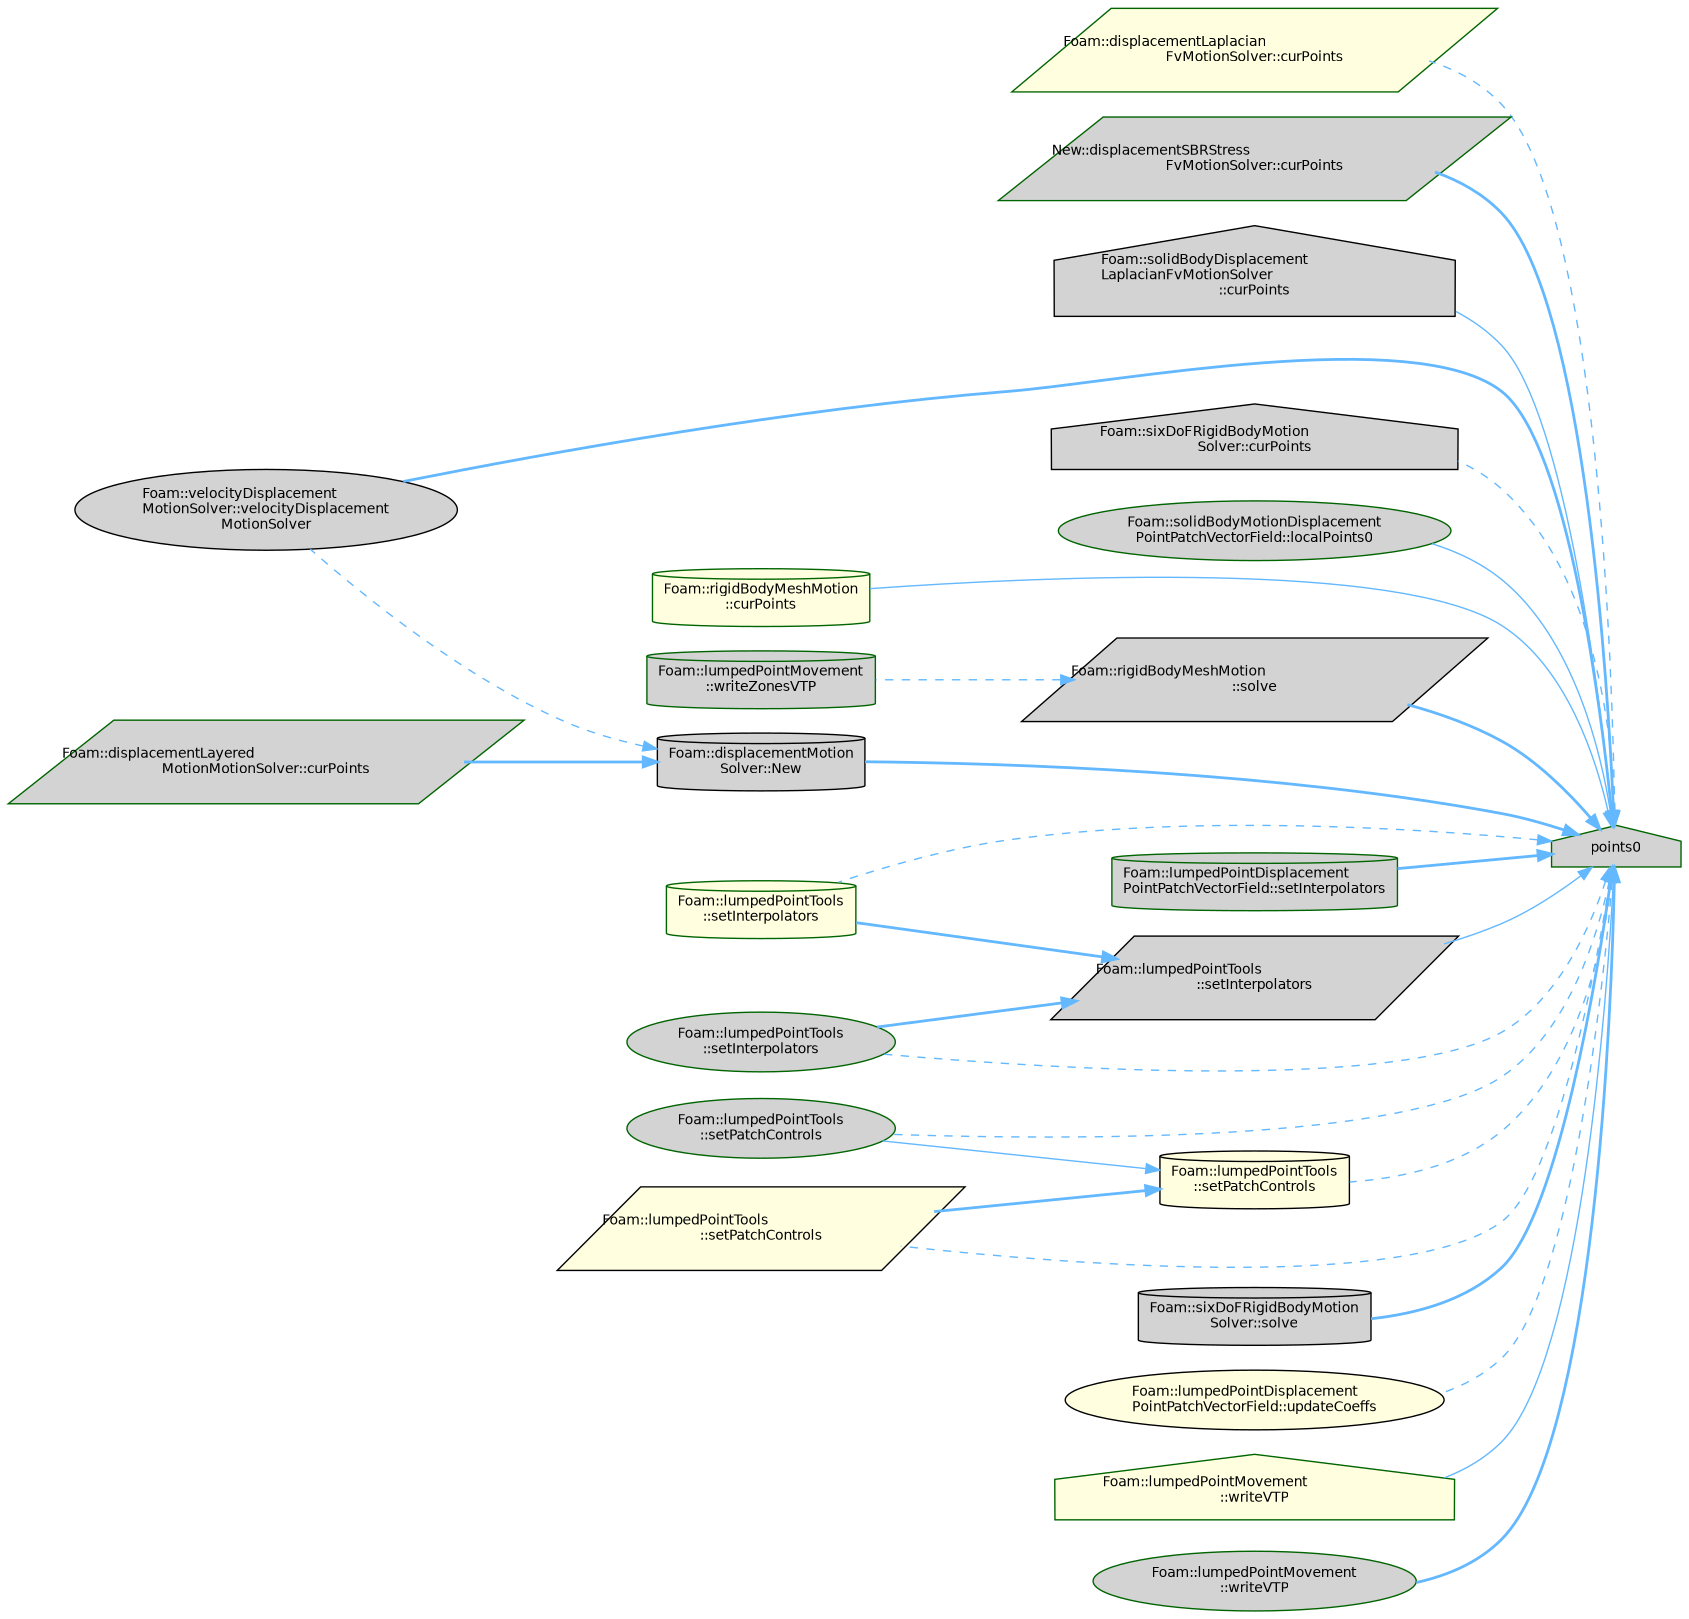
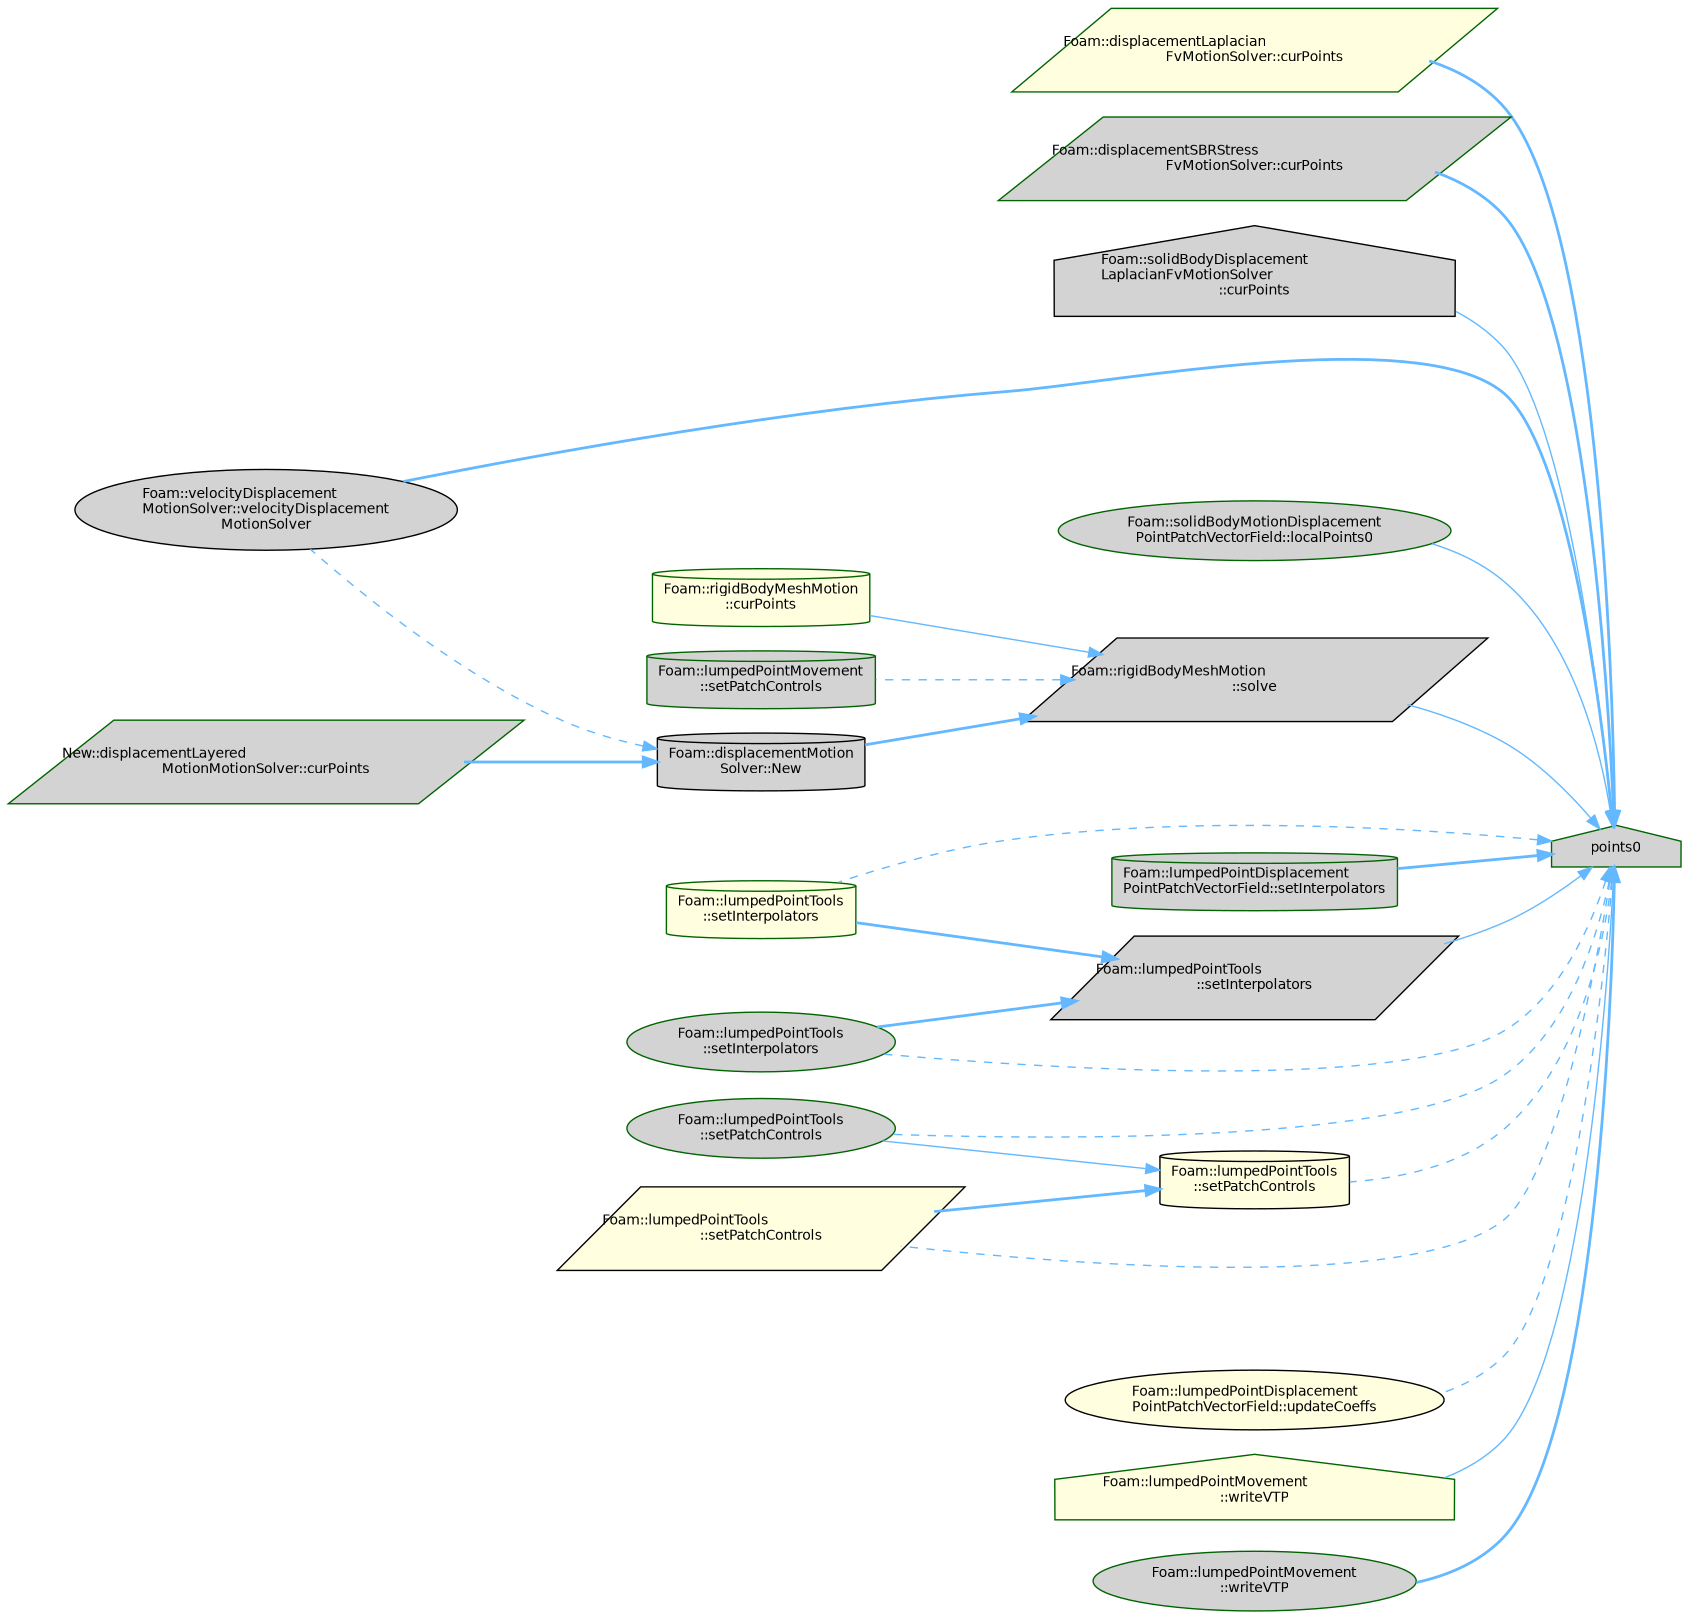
node "New::displacementSBRStress FvMotionSolver::curPoints": label "New::displacementSBRStress FvMotionSolver::curPoints" -> "Foam::displacementSBRStress FvMotionSolver::curPoints"
edge "Foam::displacementLaplacian FvMotionSolver::curPoints" -> "points0": style dashed -> bold
node "Foam::sixDoFRigidBodyMotion Solver::curPoints": removed
edge "Foam::rigidBodyMeshMotion ::curPoints" -> "points0": now "Foam::rigidBodyMeshMotion ::curPoints" -> "Foam::rigidBodyMeshMotion ::solve"
node "Foam::lumpedPointMovement ::writeZonesVTP": label "Foam::lumpedPointMovement ::writeZonesVTP" -> "Foam::lumpedPointMovement ::setPatchControls"
edge "Foam::rigidBodyMeshMotion ::solve" -> "points0": style bold -> solid
node "Foam::displacementLayered MotionMotionSolver::curPoints": label "Foam::displacementLayered MotionMotionSolver::curPoints" -> "New::displacementLayered MotionMotionSolver::curPoints"
edge "Foam::displacementMotion Solver::New" -> "points0": now "Foam::displacementMotion Solver::New" -> "Foam::rigidBodyMeshMotion ::solve"
node "Foam::sixDoFRigidBodyMotion Solver::solve": removed
